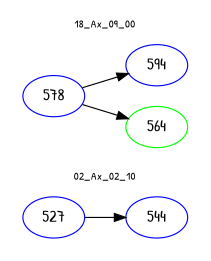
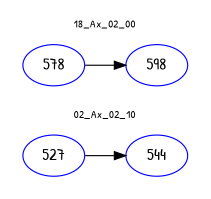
cluster "18_Ax_09_00": label "18_Ax_09_00" -> "18_Ax_02_00"
node "594": label "594" -> "598"
node "564": removed
